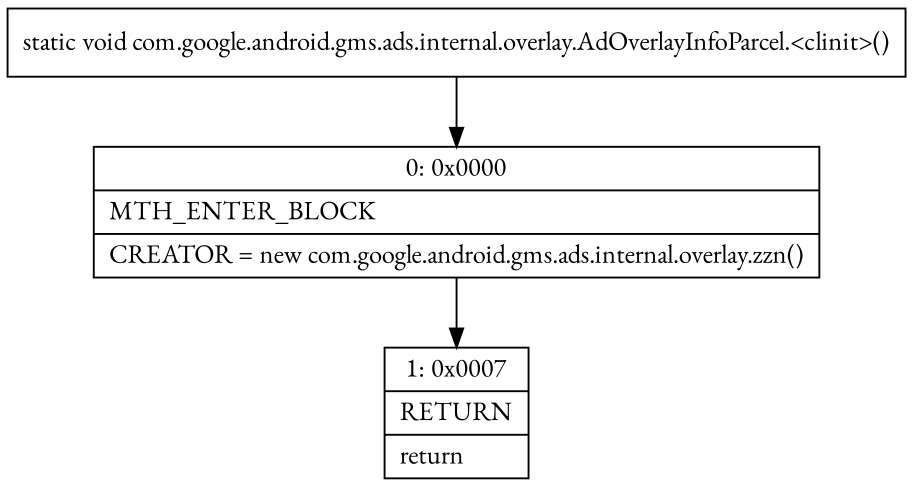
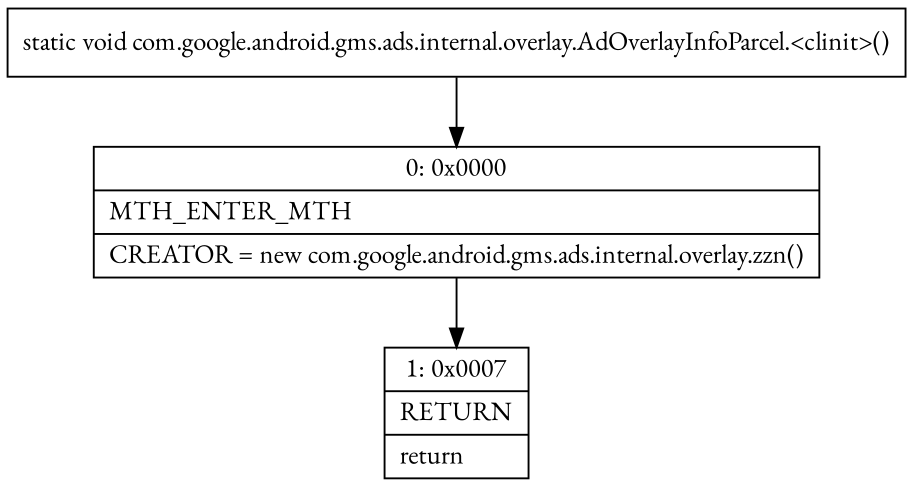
node "0: 0x0000": text "MTH_ENTER_BLOCK" -> "MTH_ENTER_MTH"
